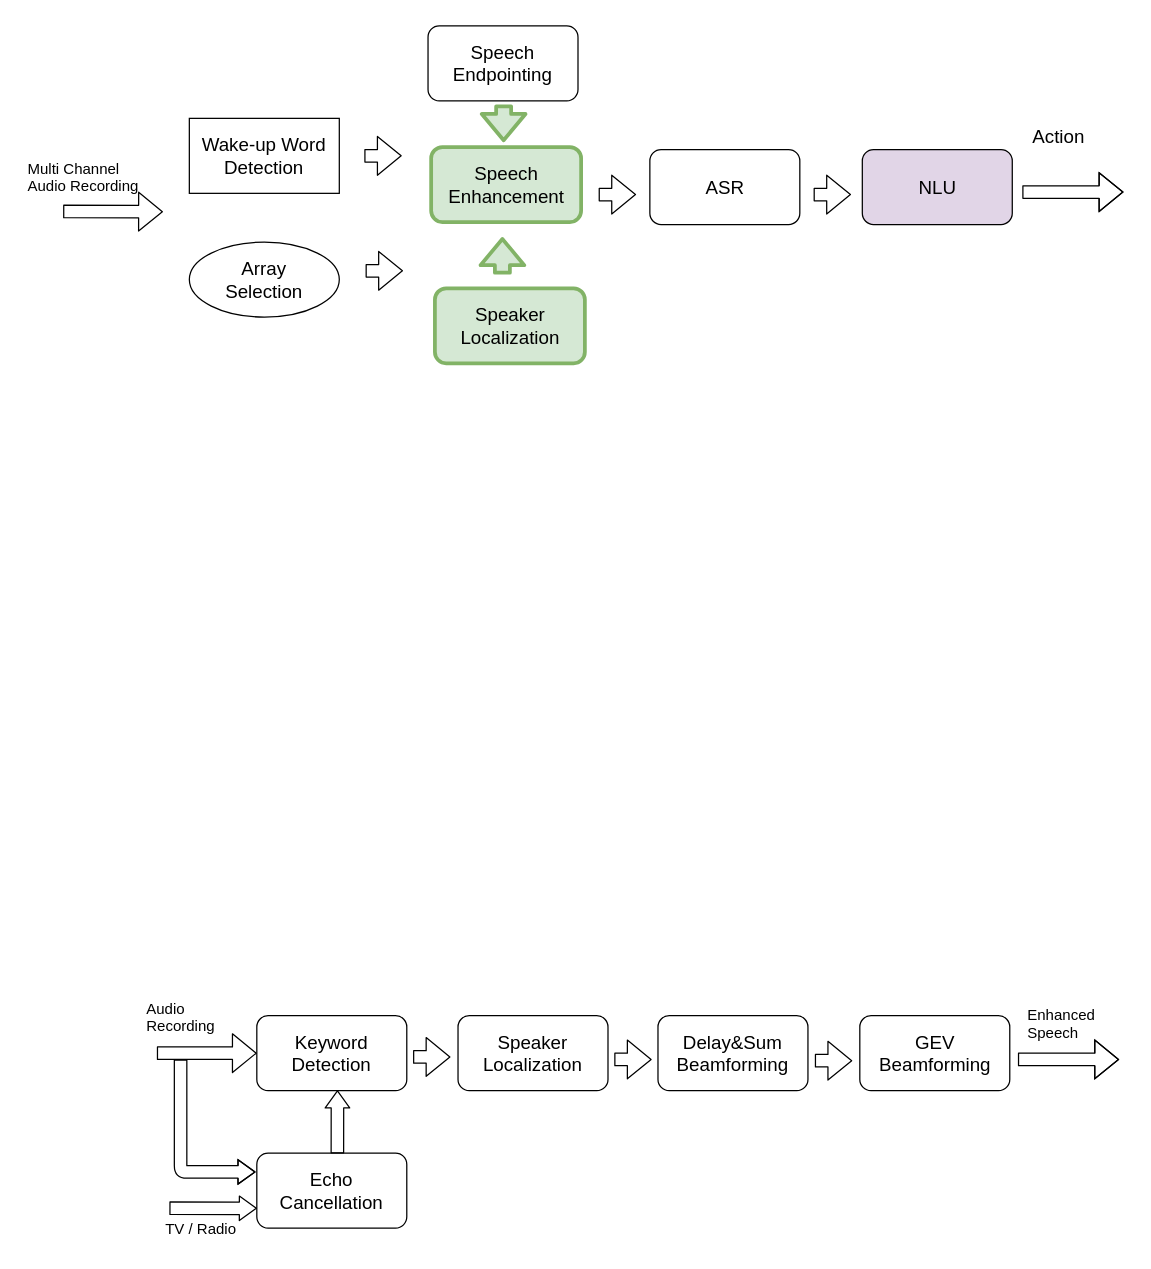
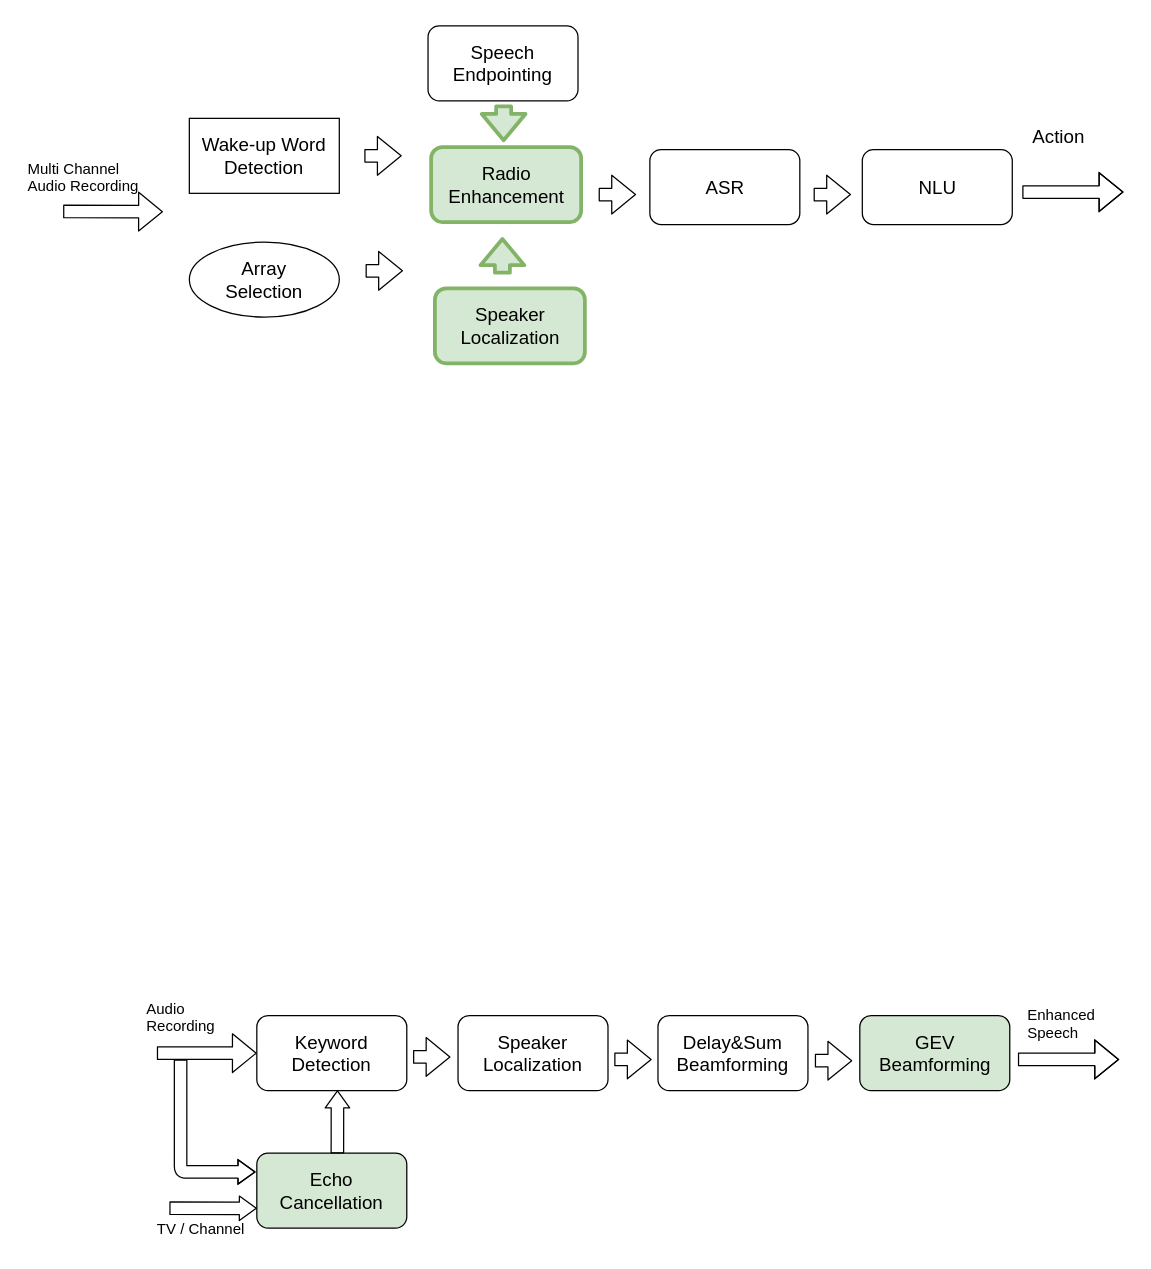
node "Speech Enhancement": label "Speech Enhancement" -> "Radio Enhancement"
node "NLU": fillcolor #e1d5e7 -> #ffffff
node "GEV Beamforming": fillcolor #ffffff -> #d5e8d4
node "Echo Cancellation": fillcolor #ffffff -> #d5e8d4
node "TV / Radio": label "TV / Radio" -> "TV / Channel"
